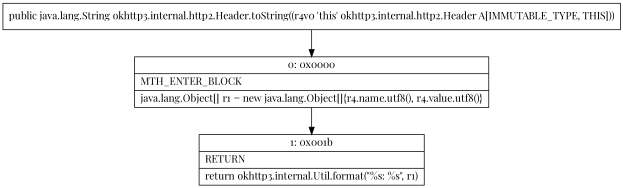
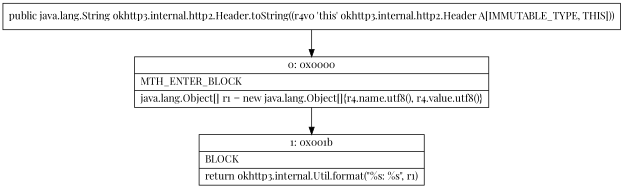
node "1: 0x001b": text "RETURN" -> "BLOCK"
